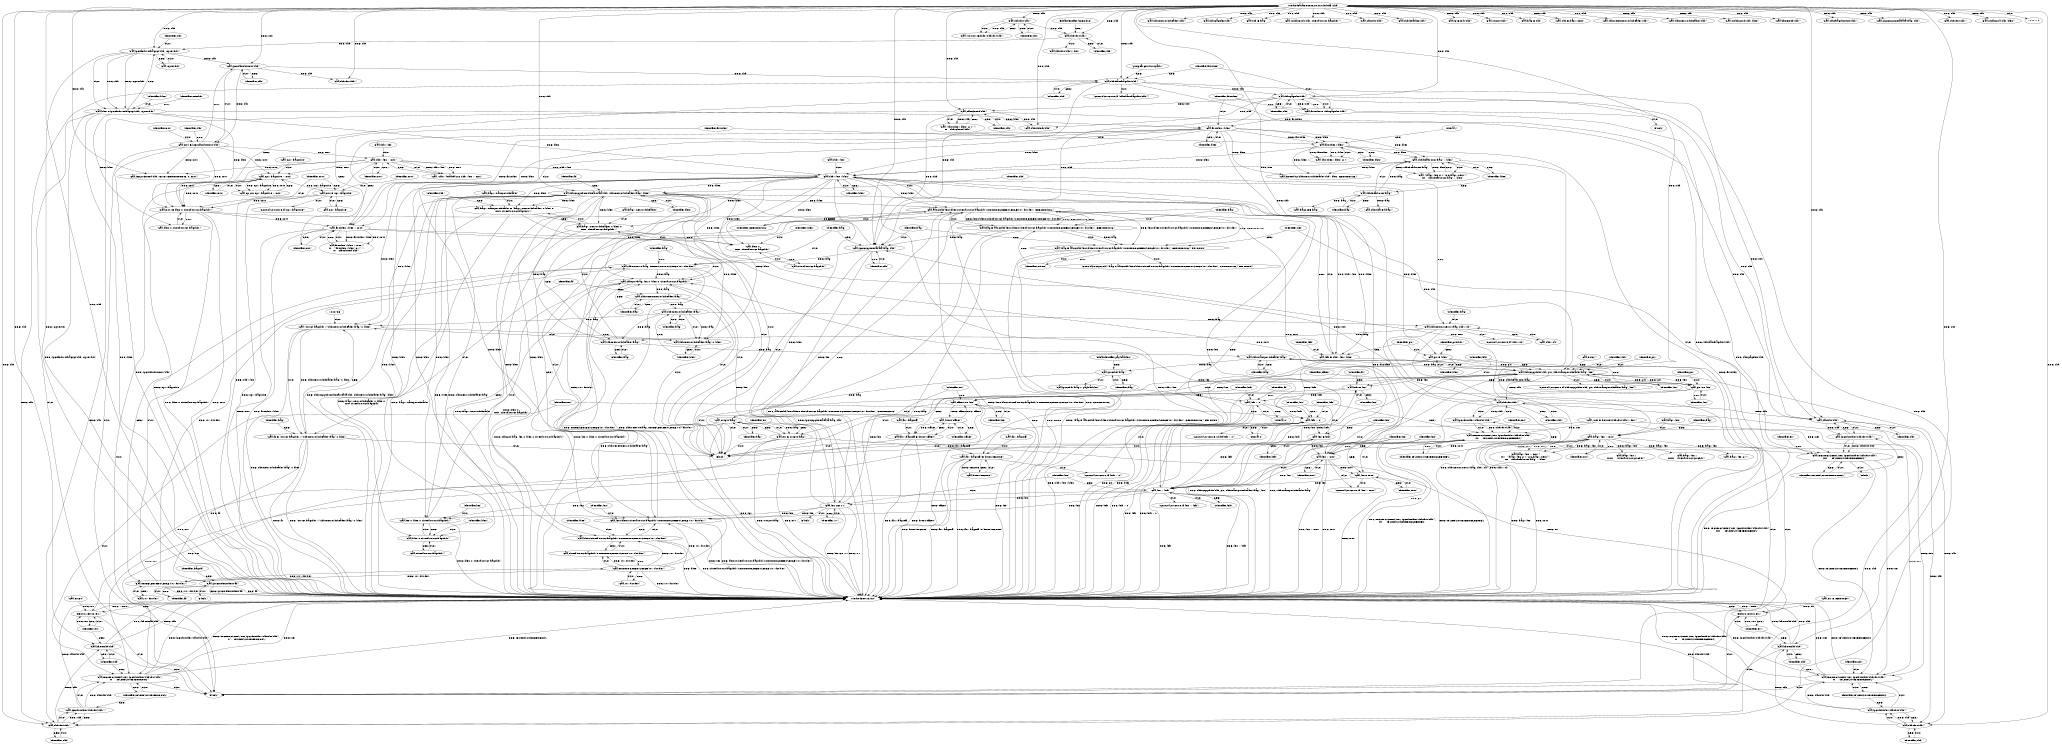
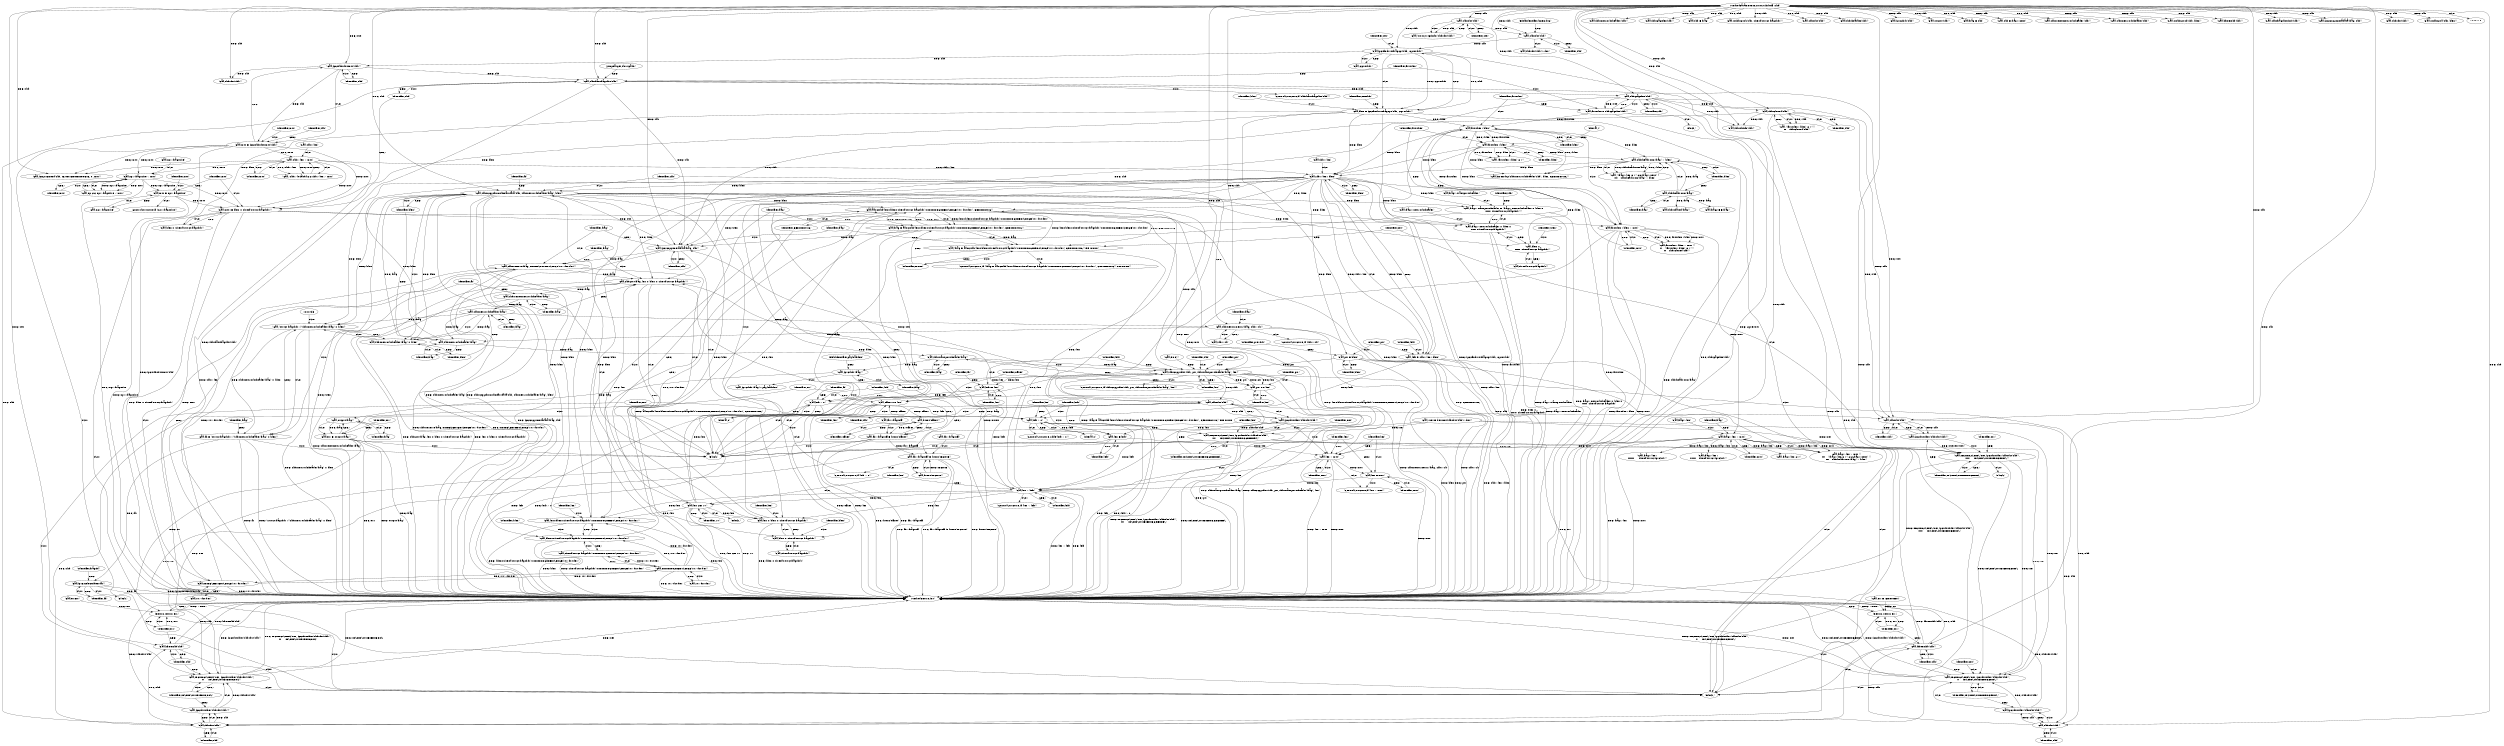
edge "(Call,skb_headroom(frag) < hlen)" -> "(Call,skb->len - hlen)": label "DDG: net" -> "DDG: hlen"
edge "(Call,skb->len - hlen)" -> "(Call,len &= ~7)": now "(Call,skb->len - hlen)" -> "(Call,len + hlen + sizeof(struct frag_hdr))"
edge "(Call,output(frag))" -> "(MethodReturn,int)": label "DDG: ipv" -> "DDG: frag"
